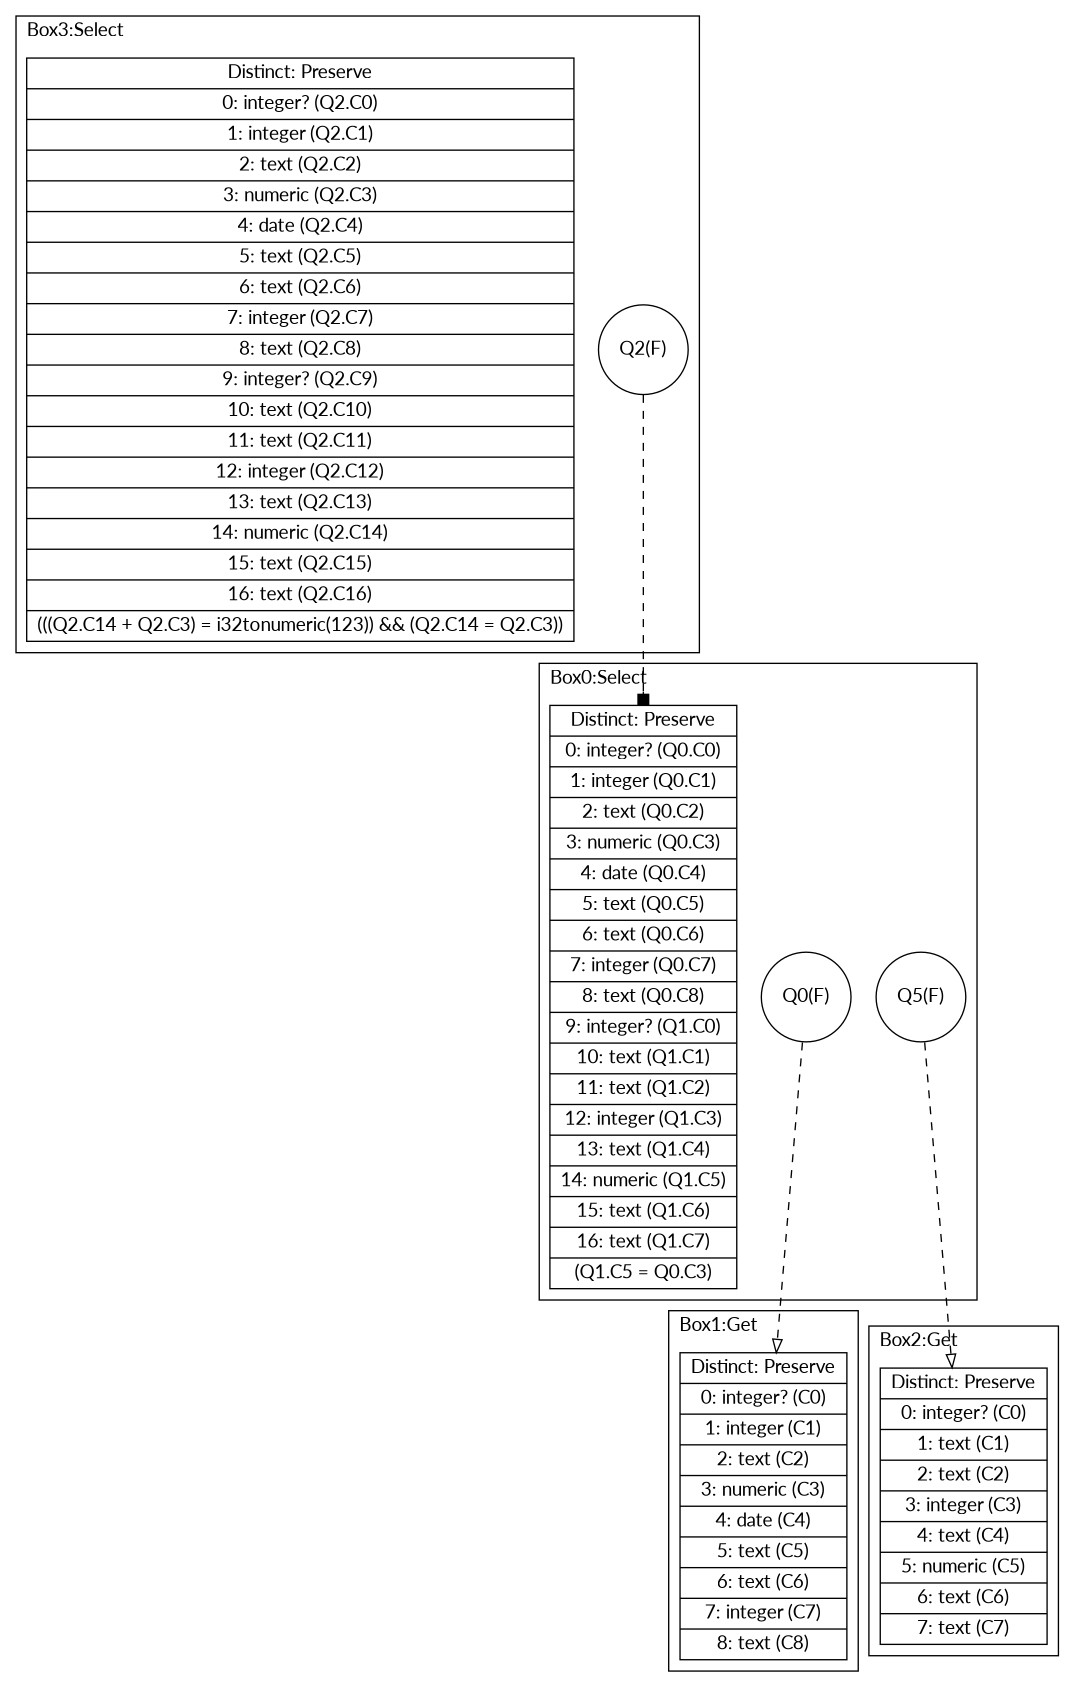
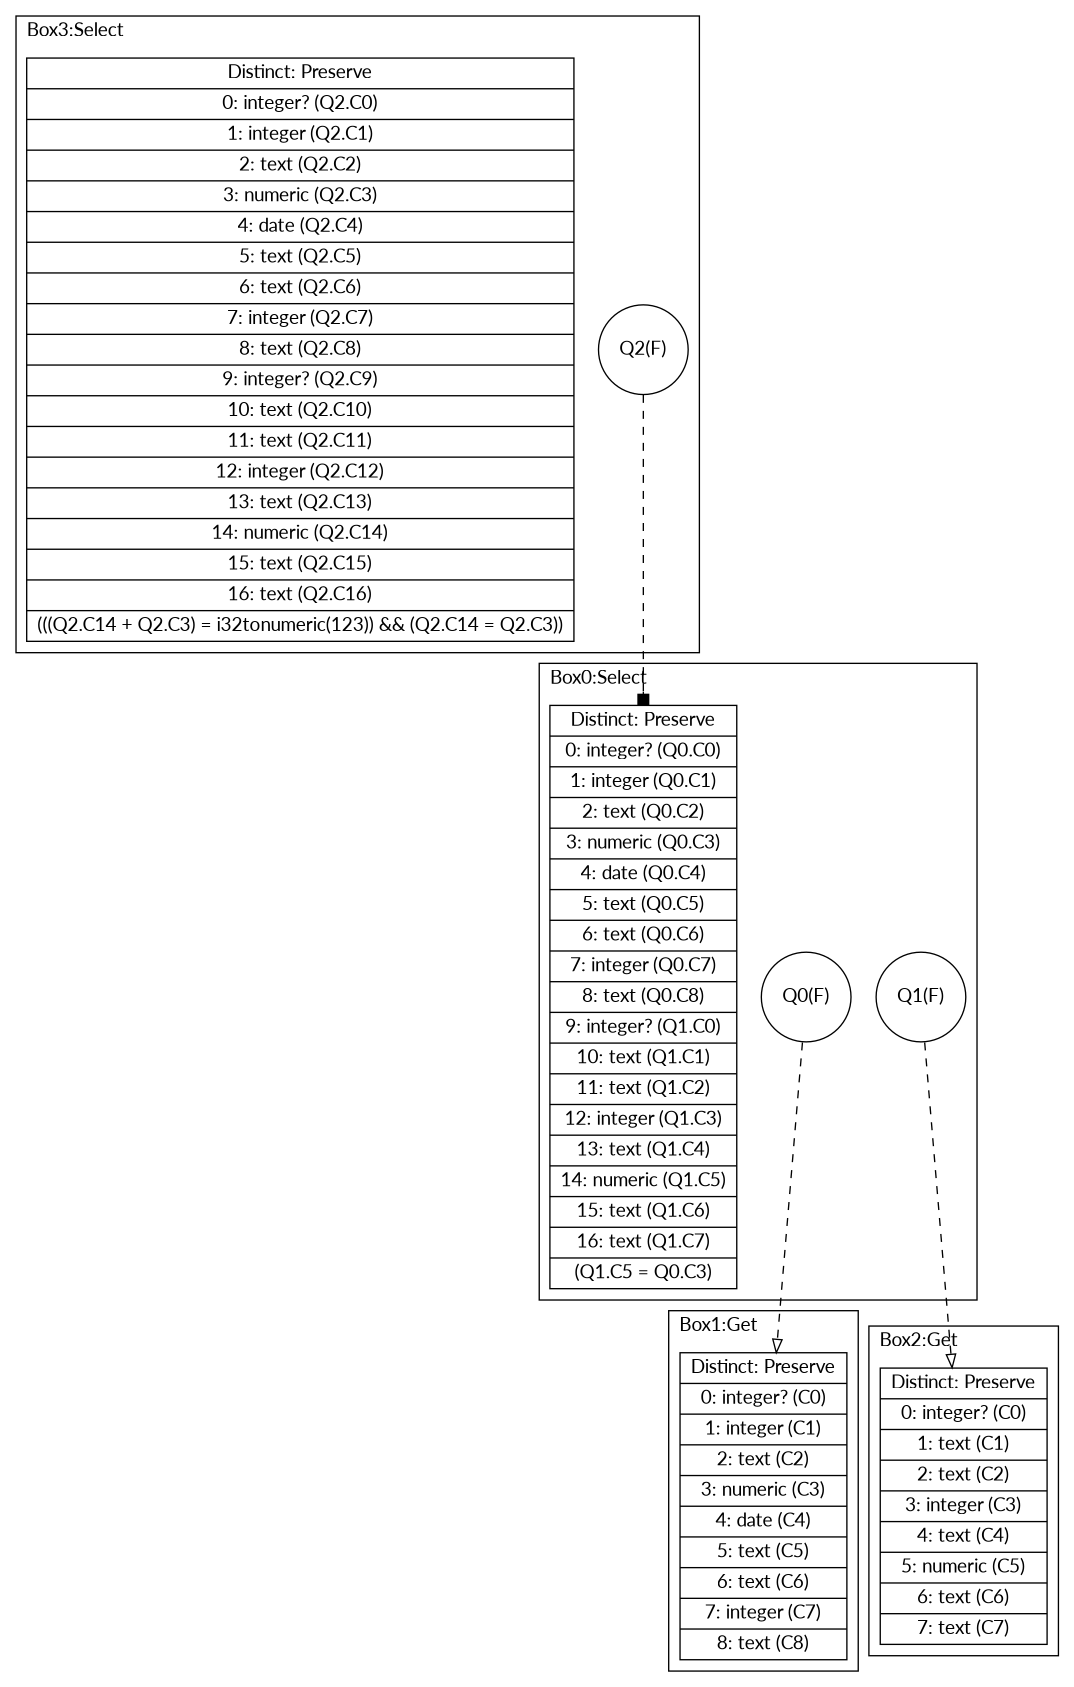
node "Q5(F)": label "Q5(F)" -> "Q1(F)"
